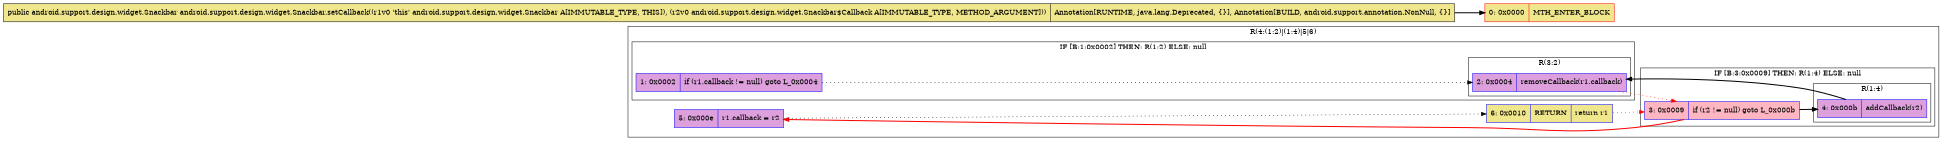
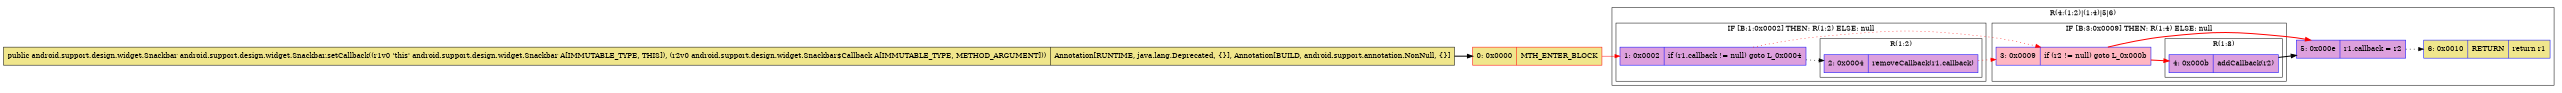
edge "0: 0x0000" -> "1: 0x0002": added
cluster "R(3:2)": label "R(3:2)" -> "R(1:2)"
edge "4: 0x000b" -> "2: 0x0004": now "4: 0x000b" -> "5: 0x000e"
cluster "R(1:4)": label "R(1:4)" -> "R(1:8)"
edge "3: 0x0009" -> "4: 0x000b": color black -> red
edge "6: 0x0010" -> "3: 0x0009": now "1: 0x0002" -> "3: 0x0009"
